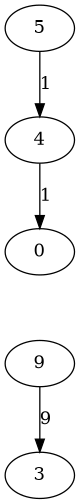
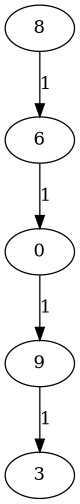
node "5": label "5" -> "8"
node "4": label "4" -> "6"
edge "0" -> "9": added, label "1"
edge "9" -> "3": label "9" -> "1"
